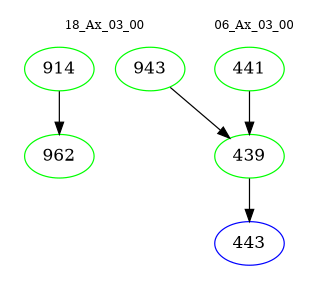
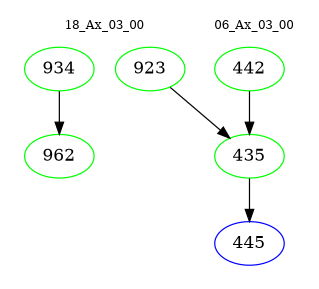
node "914": label "914" -> "934"
node "943": label "943" -> "923"
node "441": label "441" -> "442"
node "439": label "439" -> "435"
node "443": label "443" -> "445"
